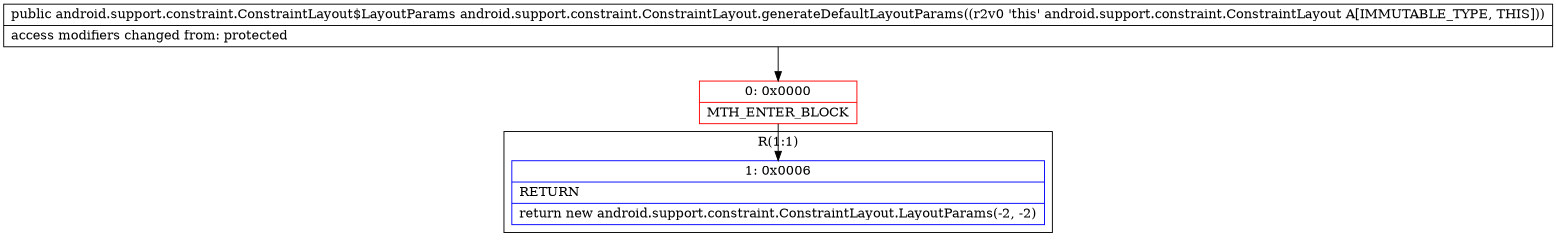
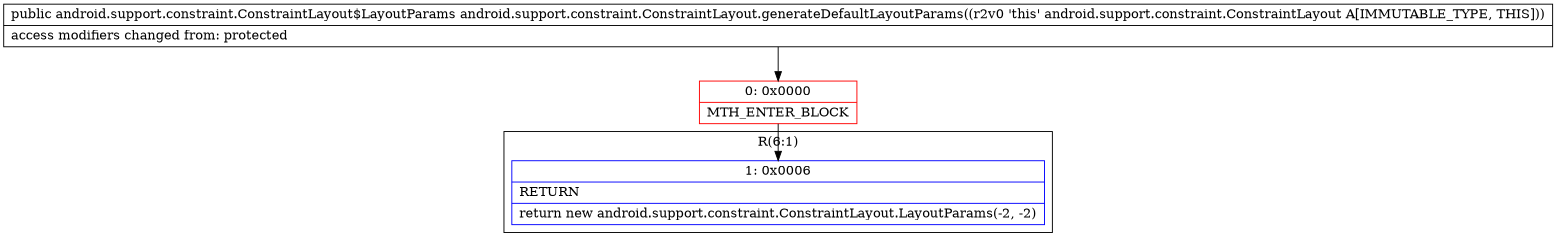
cluster "R(1:1)": label "R(1:1)" -> "R(6:1)"
